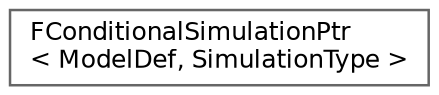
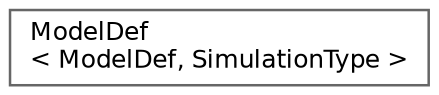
node "FConditionalSimulationPtr < ModelDef, SimulationType >": label "FConditionalSimulationPtr < ModelDef, SimulationType >" -> "ModelDef < ModelDef, SimulationType >"
